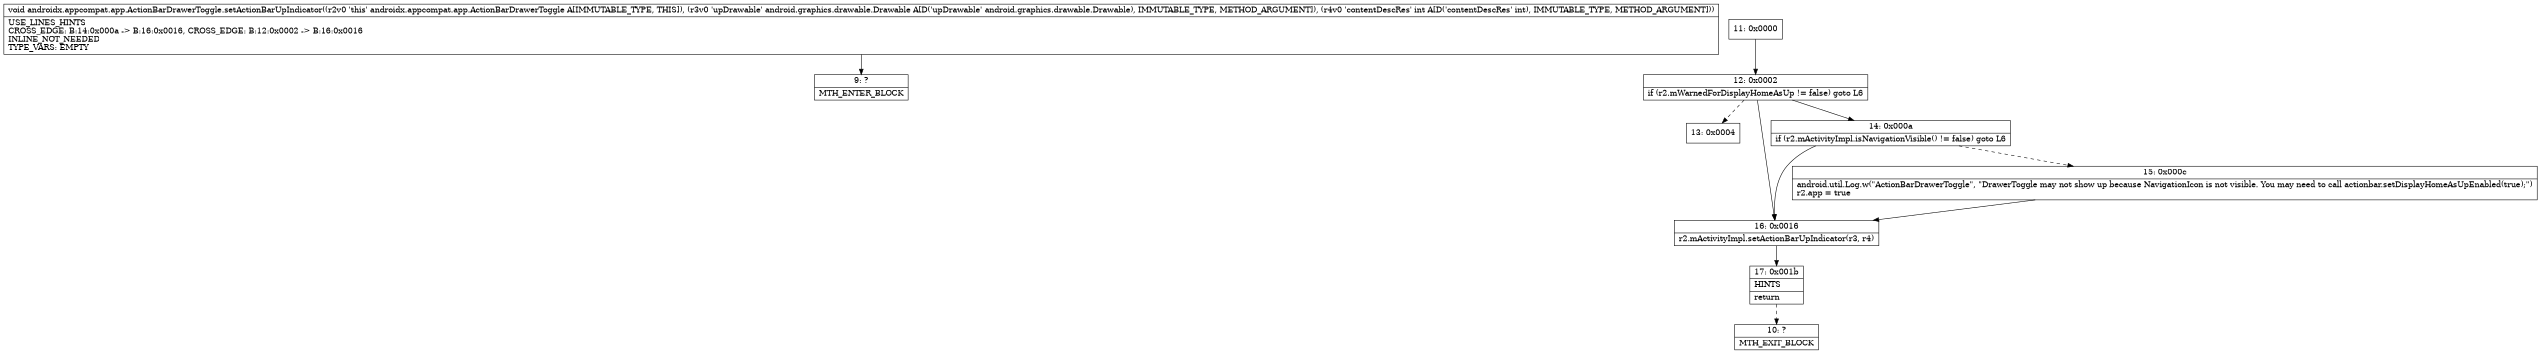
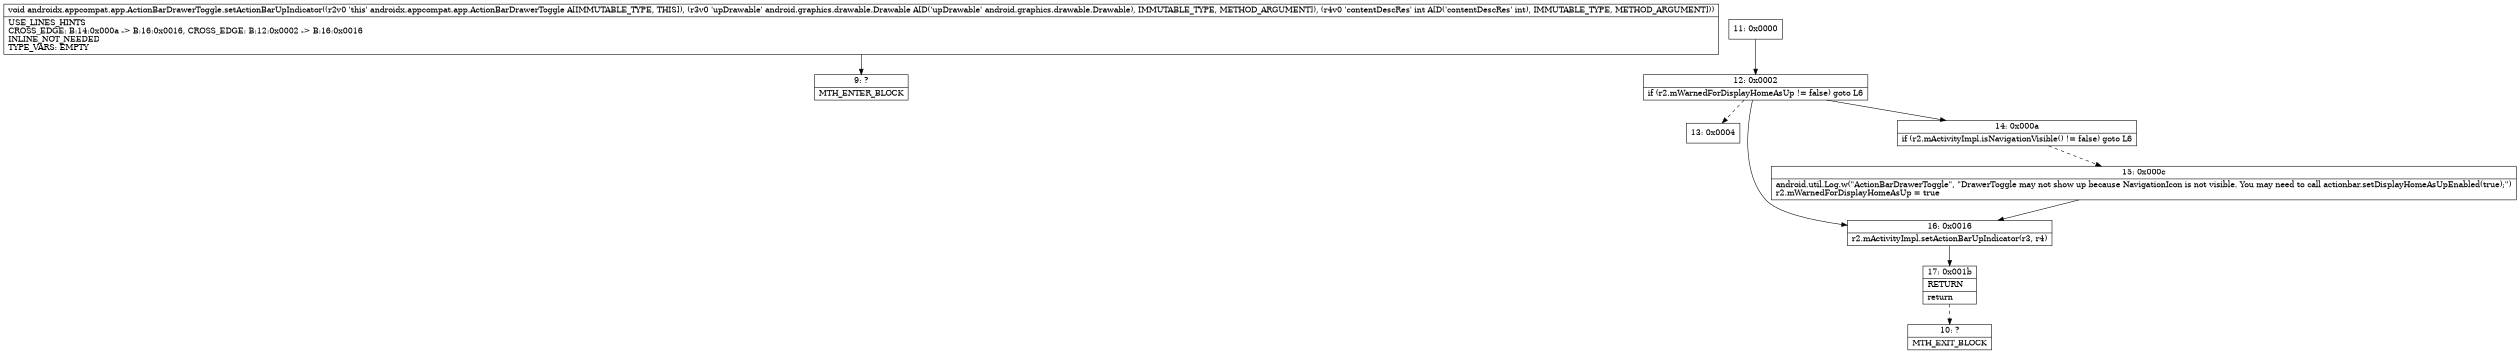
edge "14: 0x000a" -> "16: 0x0016": removed
node "15: 0x000c": text "r2.app = true" -> "r2.mWarnedForDisplayHomeAsUp = true"
node "17: 0x001b": text "HINTS" -> "RETURN"
